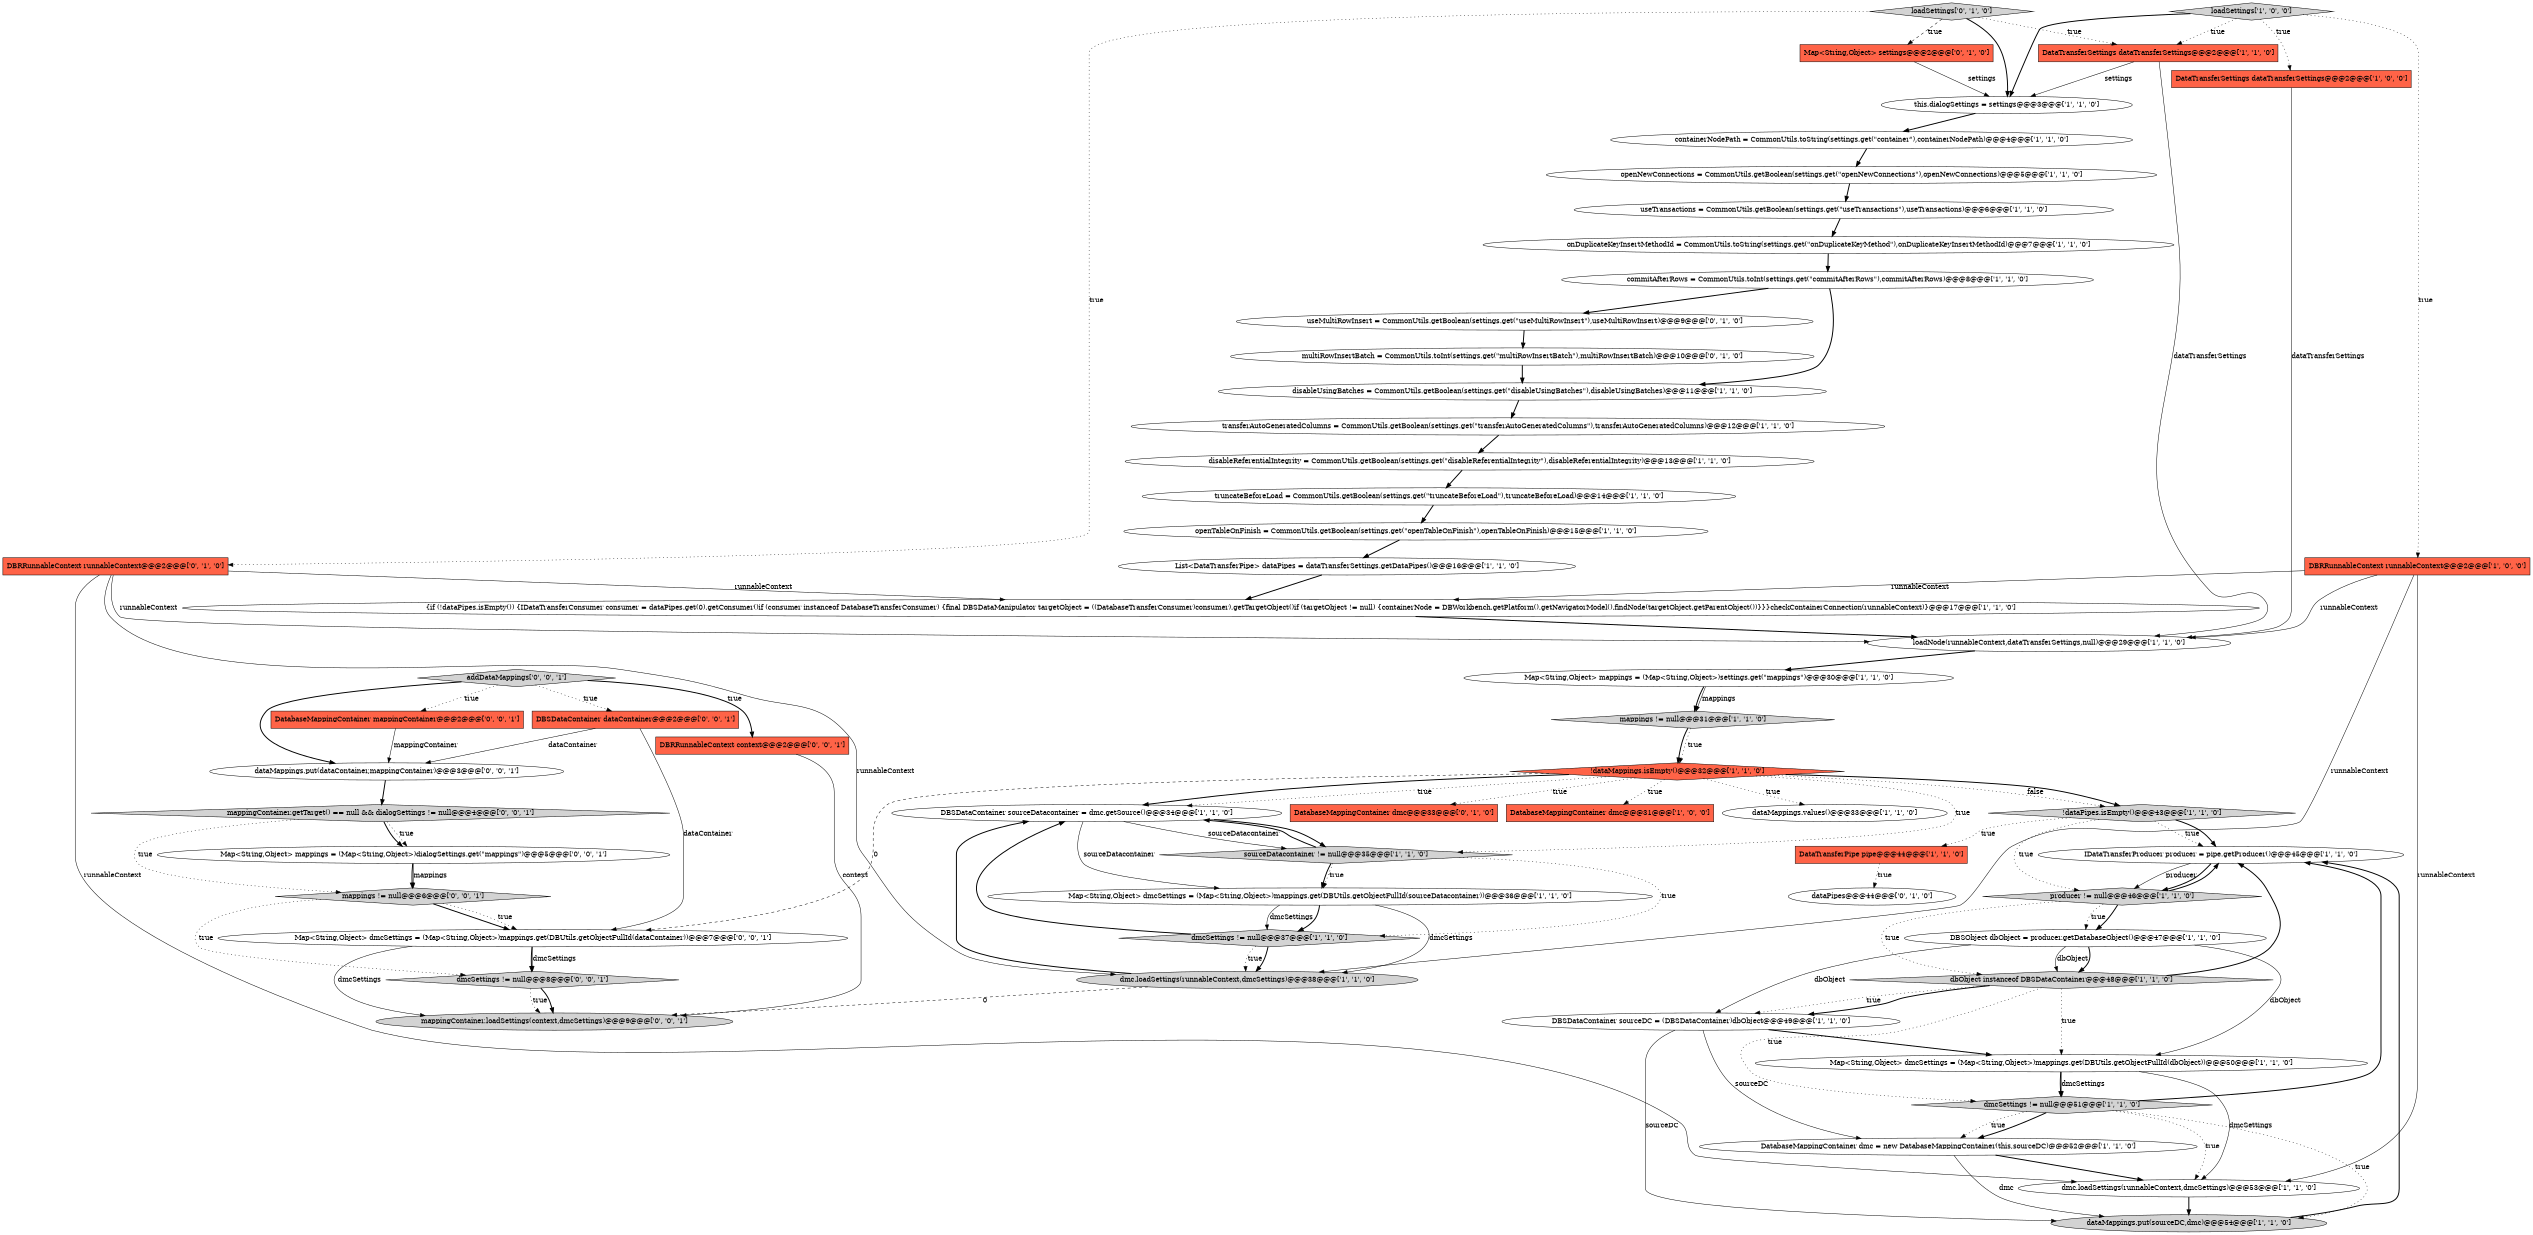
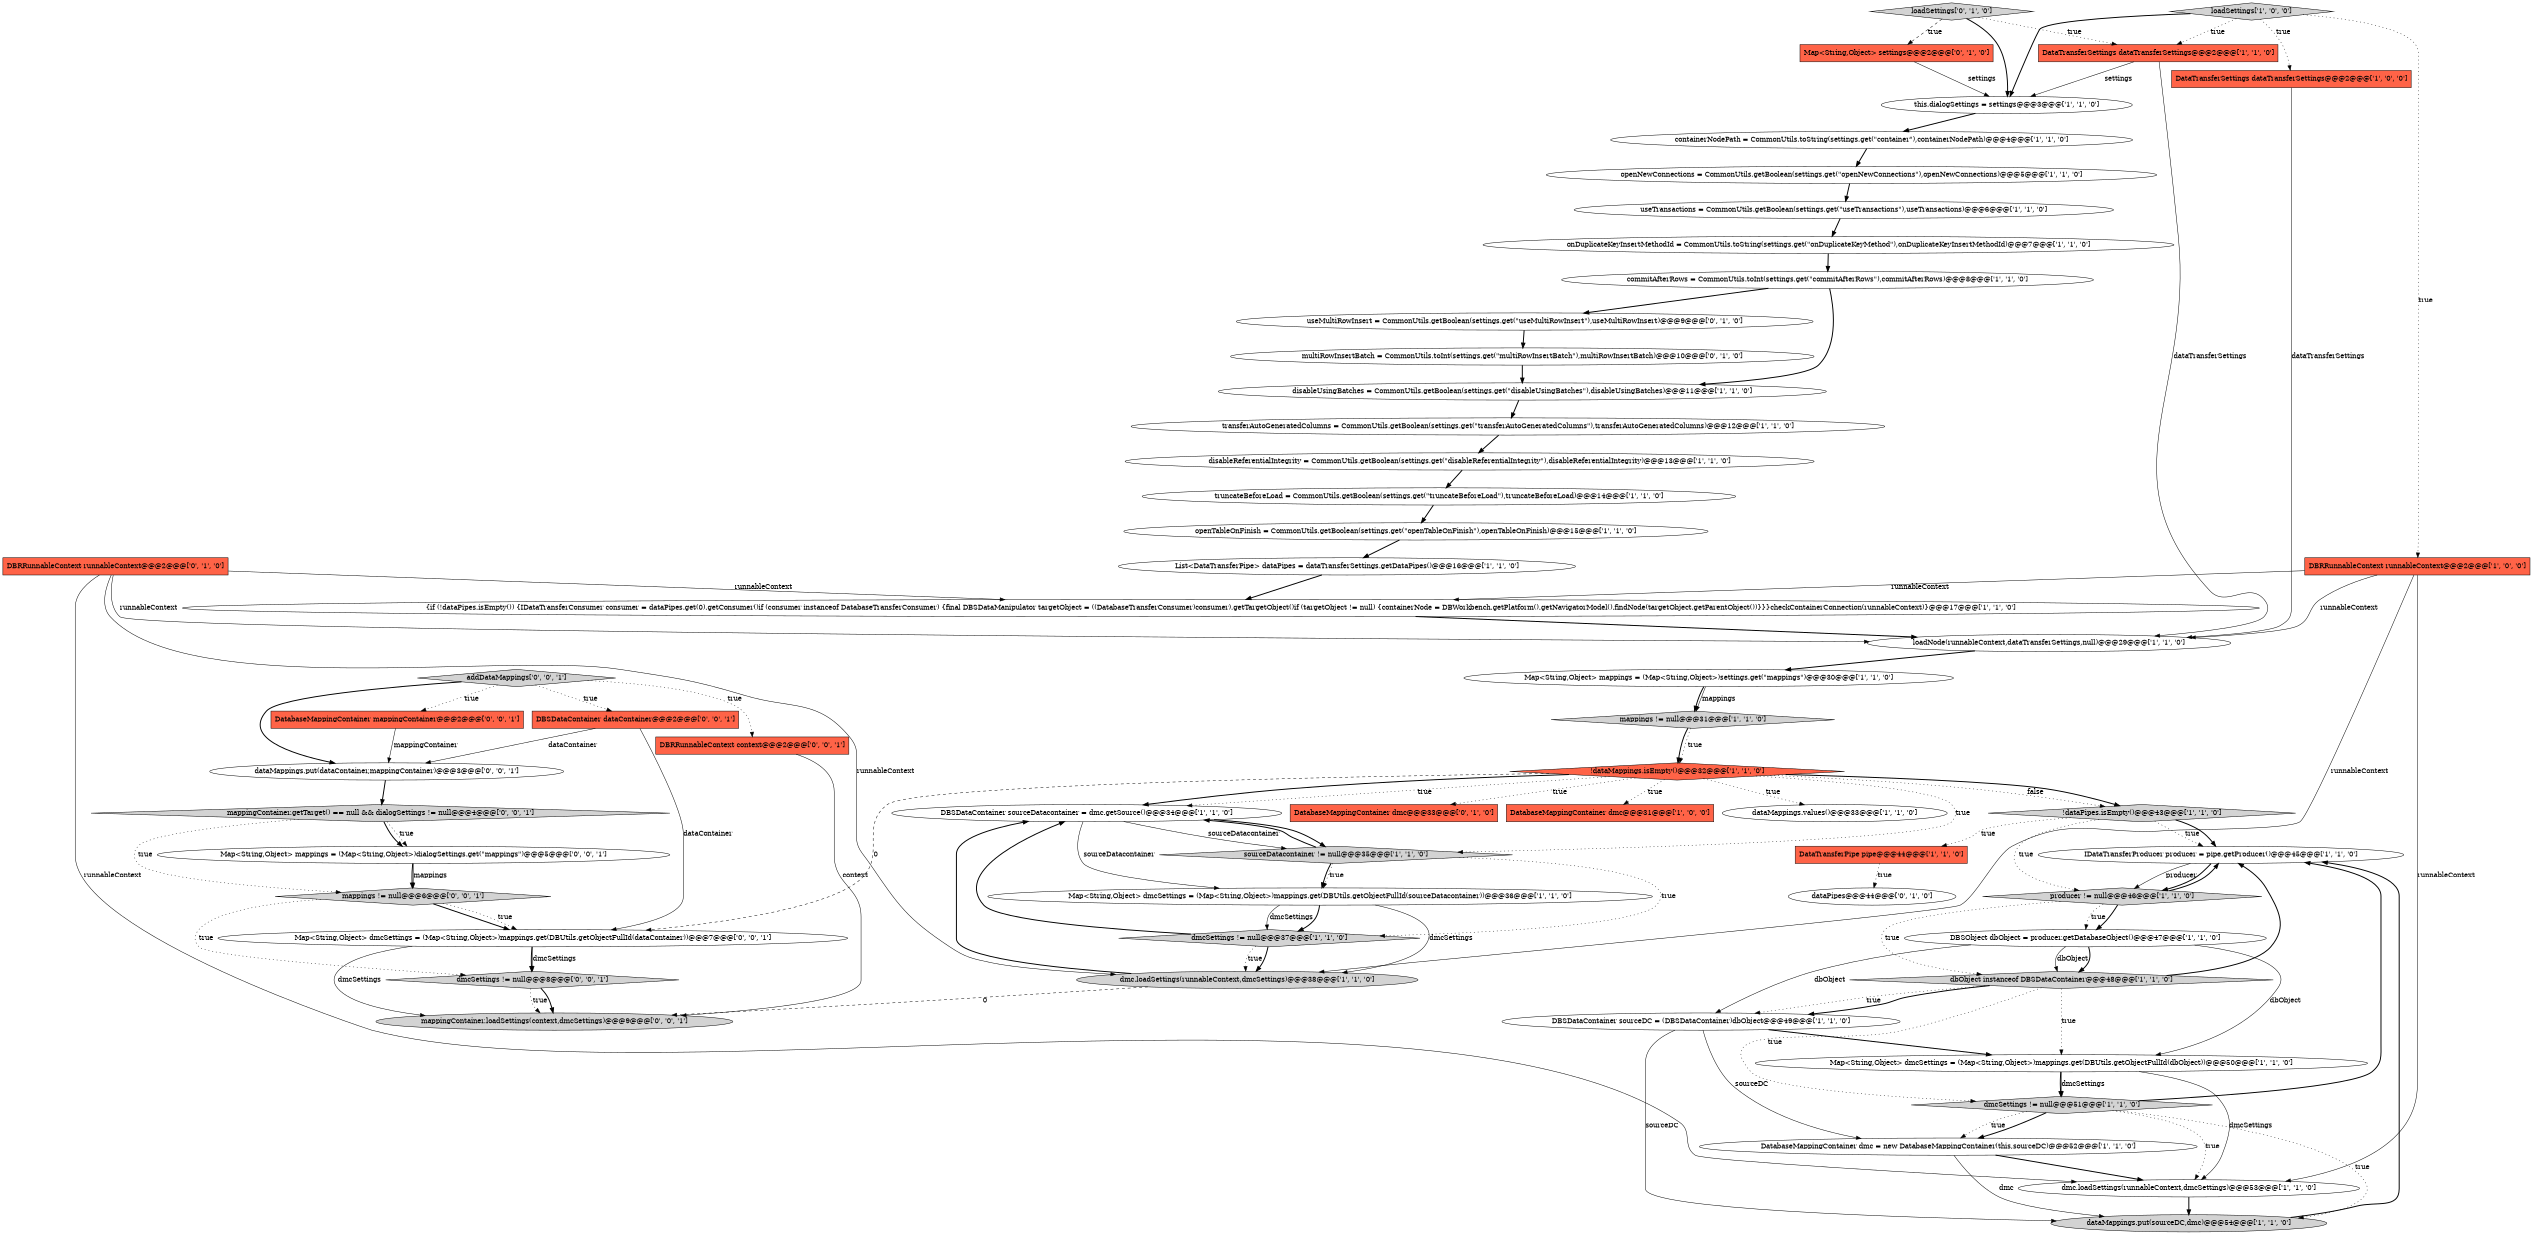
edge "loadSettings['0', '1', '0']" -> "DBRRunnableContext runnableContext@@@2@@@['0', '1', '0']": removed, label "true"
edge "addDataMappings['0', '0', '1']" -> "DBRRunnableContext context@@@2@@@['0', '0', '1']": style bold -> dotted
